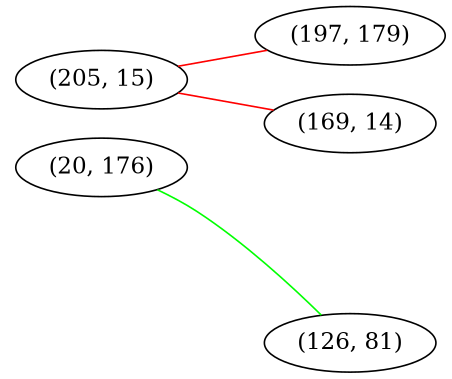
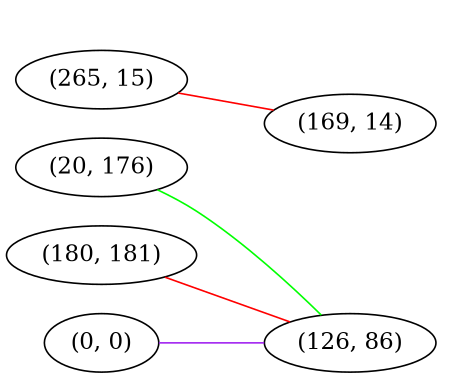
node "(197, 179)": removed
node "(205, 15)": label "(205, 15)" -> "(265, 15)"
node "(180, 181)": added
node "(0, 0)": added
node "(126, 81)": label "(126, 81)" -> "(126, 86)"
